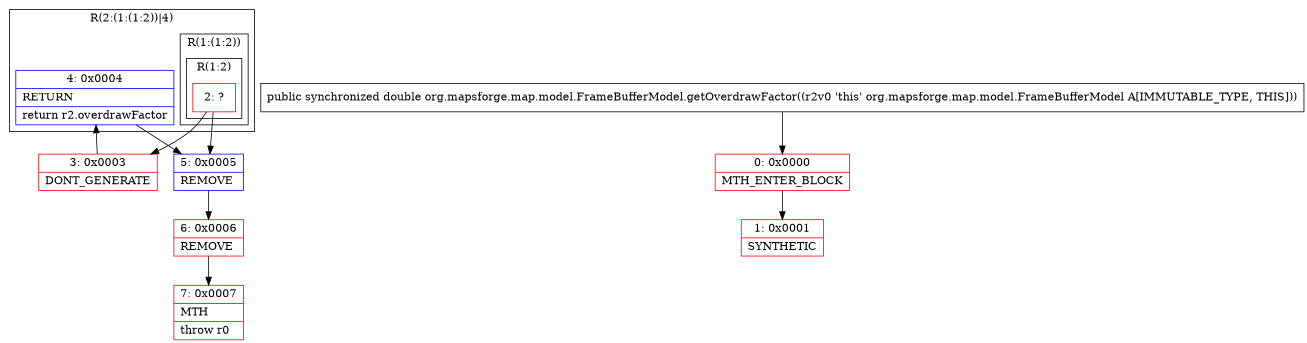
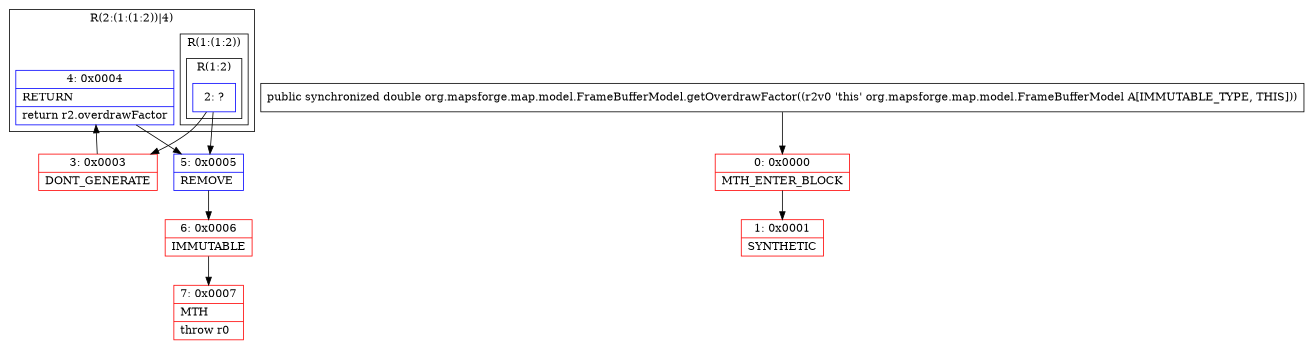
node "2: ?": color red -> blue
node "6: 0x0006": text "REMOVE" -> "IMMUTABLE"
